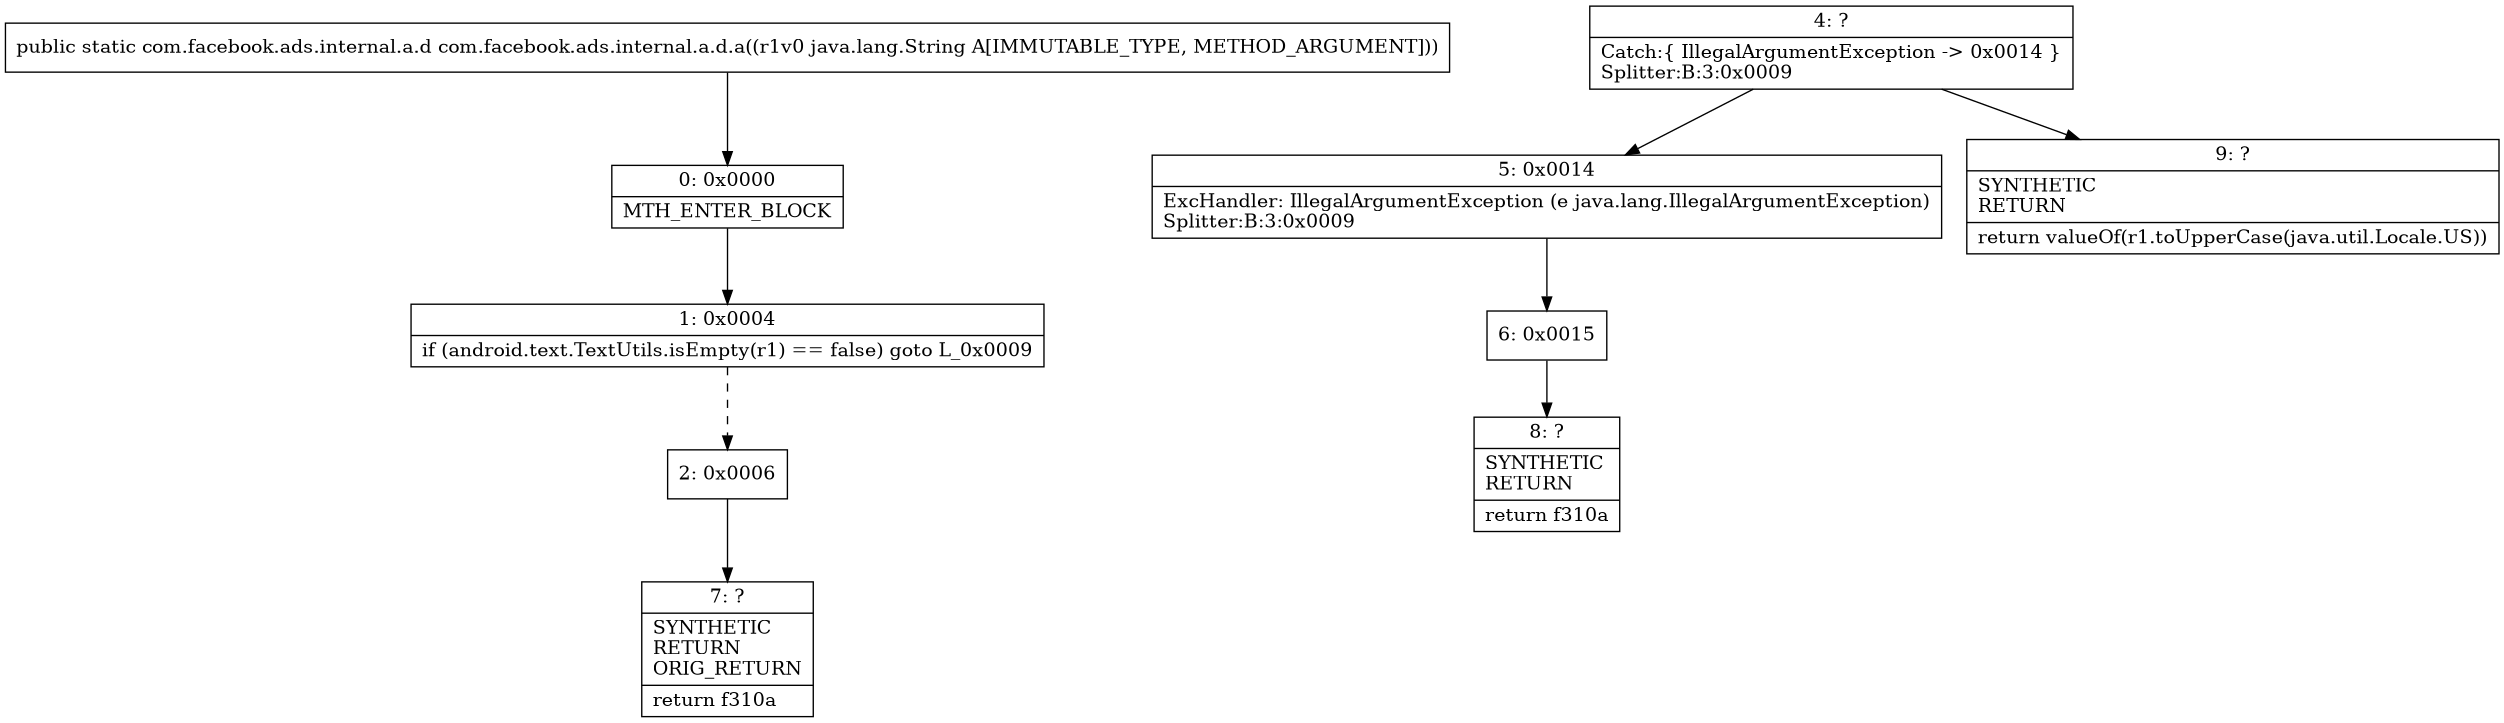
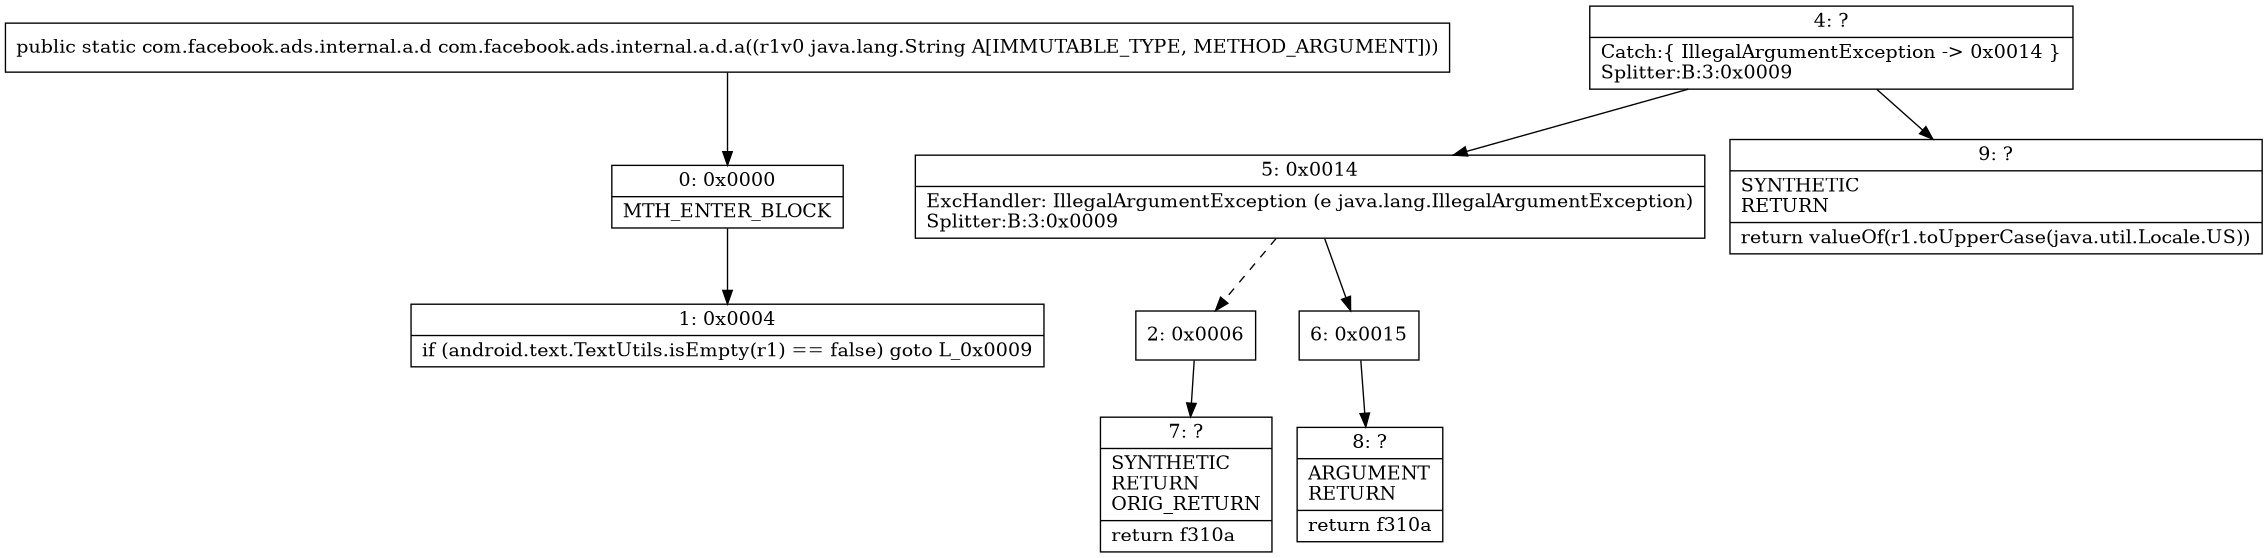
edge "1: 0x0004" -> "2: 0x0006": now "5: 0x0014" -> "2: 0x0006"
node "8: ?": text "SYNTHETIC" -> "ARGUMENT"
